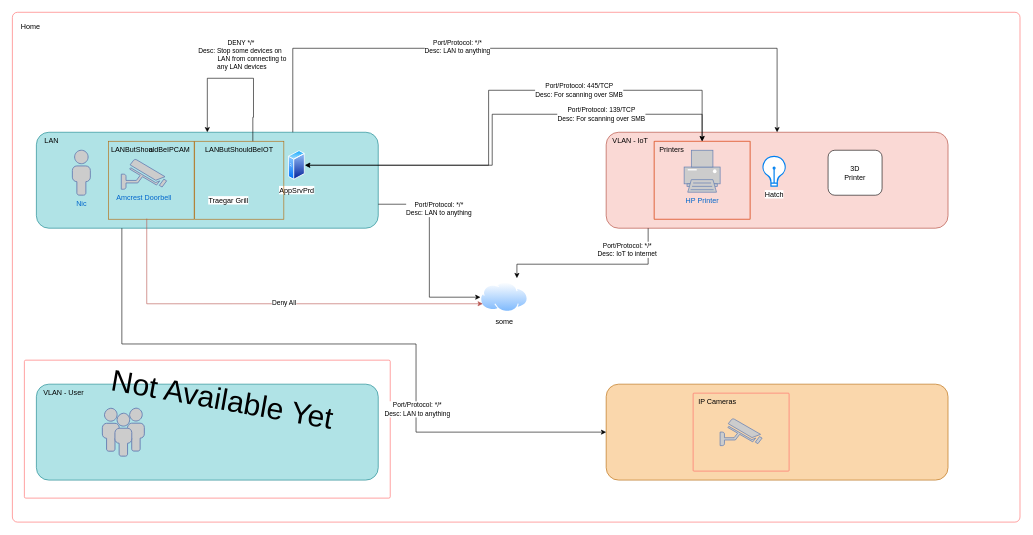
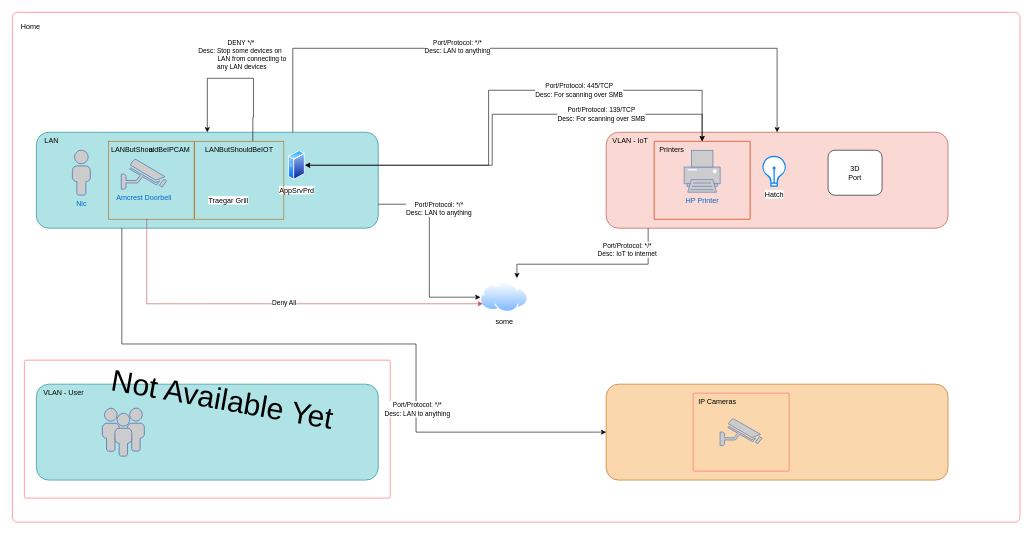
node "3D Printer": label "3D Printer" -> "3D Port"
